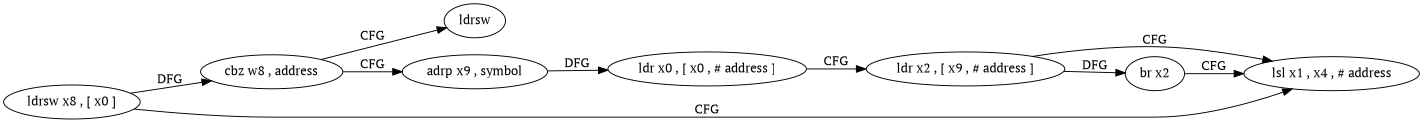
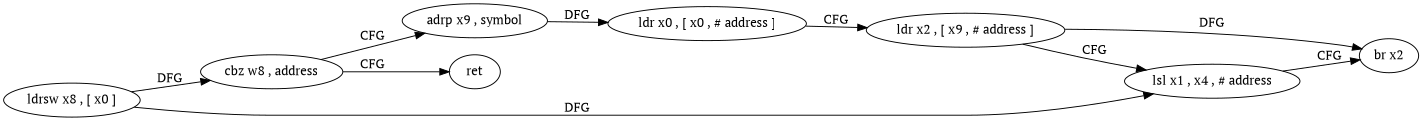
node "ldrsw": label "ldrsw" -> "ret"
edge "br x2" -> "lsl x1 , x4 , # address": reversed
edge "ldrsw x8 , [ x0 ]" -> "lsl x1 , x4 , # address": label "CFG" -> "DFG"
